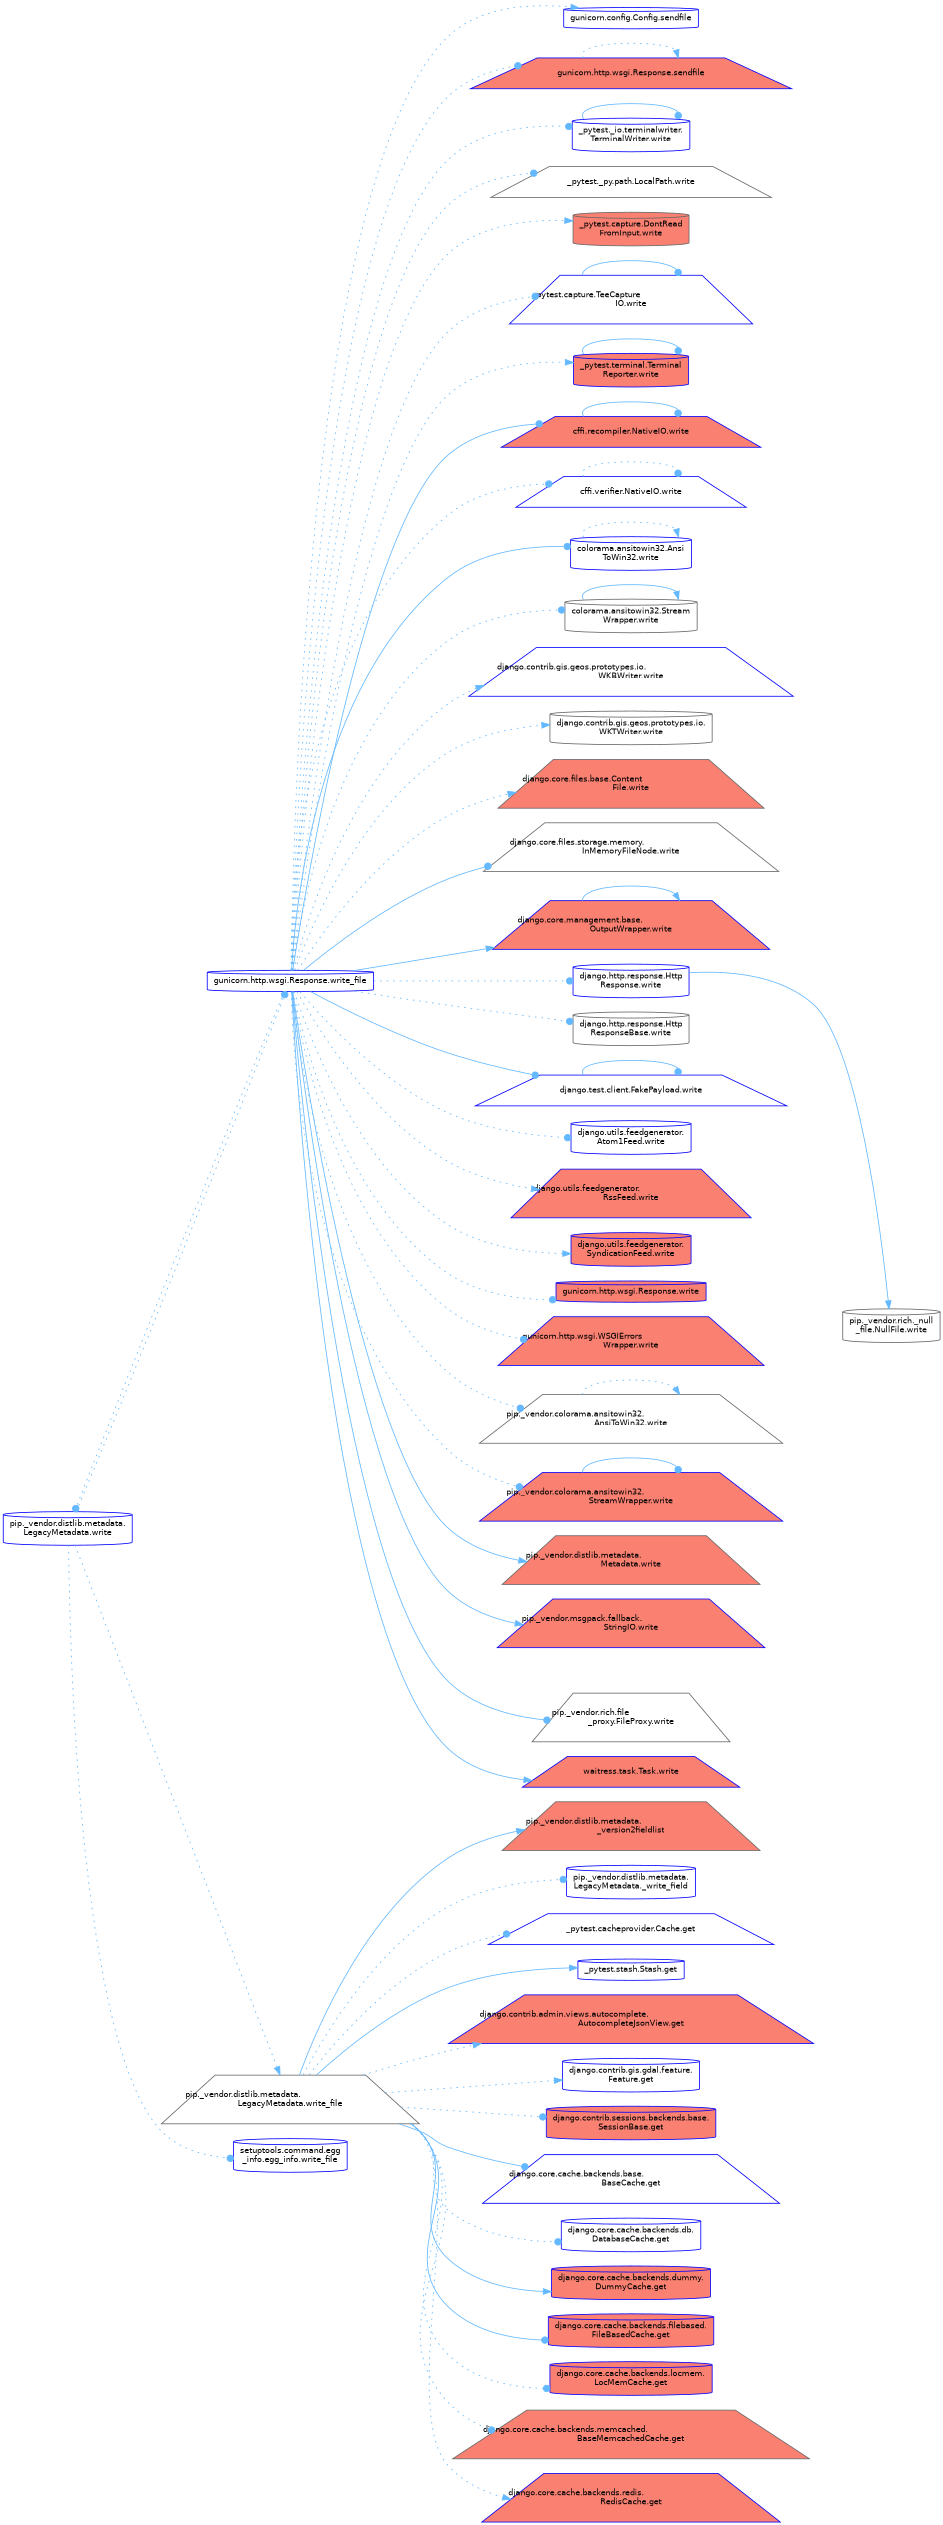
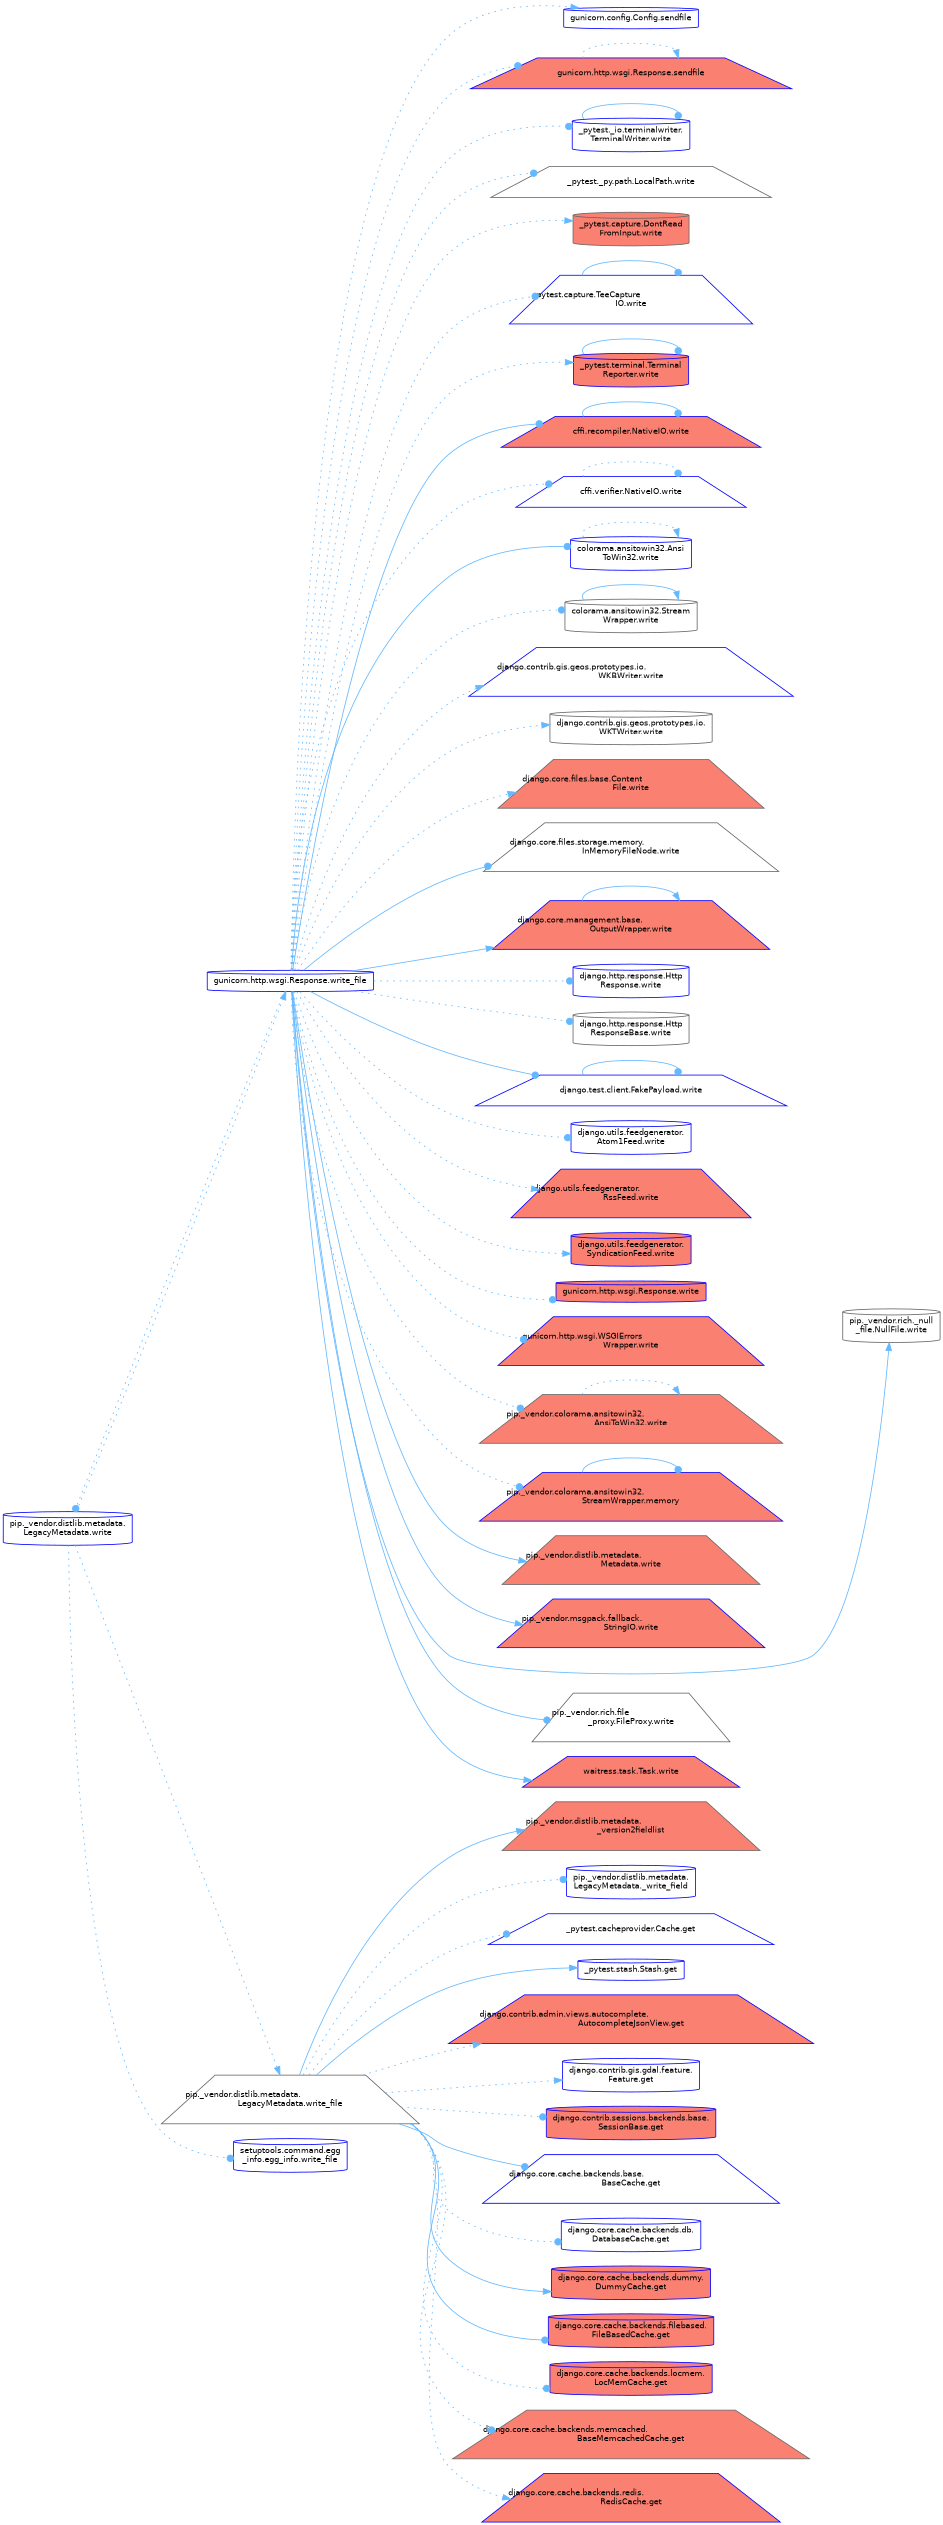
edge "django.http.response.Http Response.write" -> "pip._vendor.rich._null _file.NullFile.write": now "gunicorn.http.wsgi.Response.write_file" -> "pip._vendor.rich._null _file.NullFile.write"
edge "pip._vendor.distlib.metadata. LegacyMetadata.write" -> "gunicorn.http.wsgi.Response.write_file": arrowhead dot -> normal
node "pip._vendor.colorama.ansitowin32. AnsiToWin32.write": fillcolor white -> salmon
node "pip._vendor.colorama.ansitowin32. StreamWrapper.write": label "pip._vendor.colorama.ansitowin32. StreamWrapper.write" -> "pip._vendor.colorama.ansitowin32. StreamWrapper.memory"
